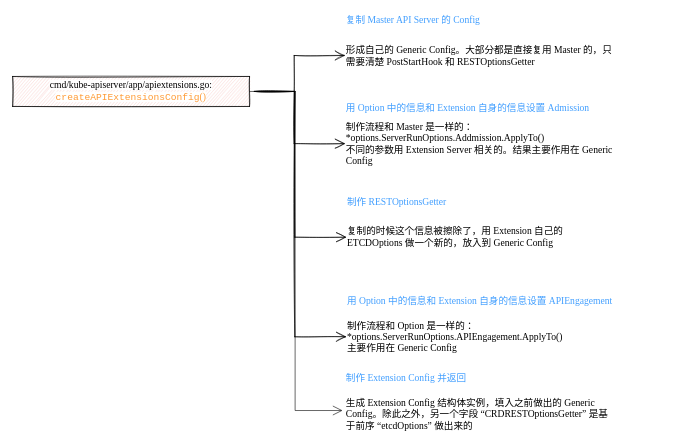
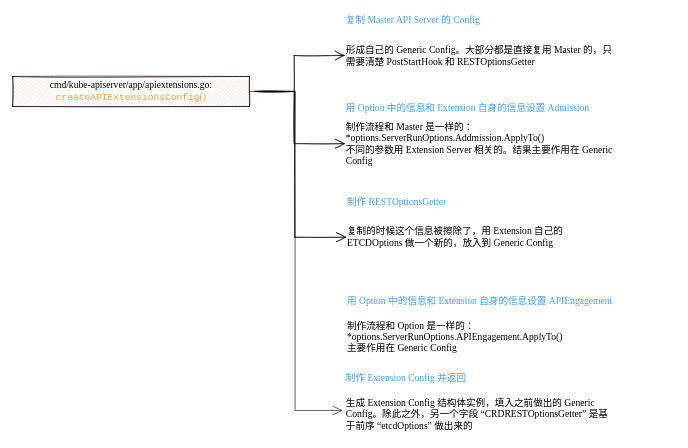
edge "cmd/kube-apiserver/app/apiextensions.go:createAPIExtensionsConfig()" -> "制作流程和 Option 是一样的： *options.ServerRunOptions.APIEngagement.ApplyTo() 主要作用在 Generic Config": removed
